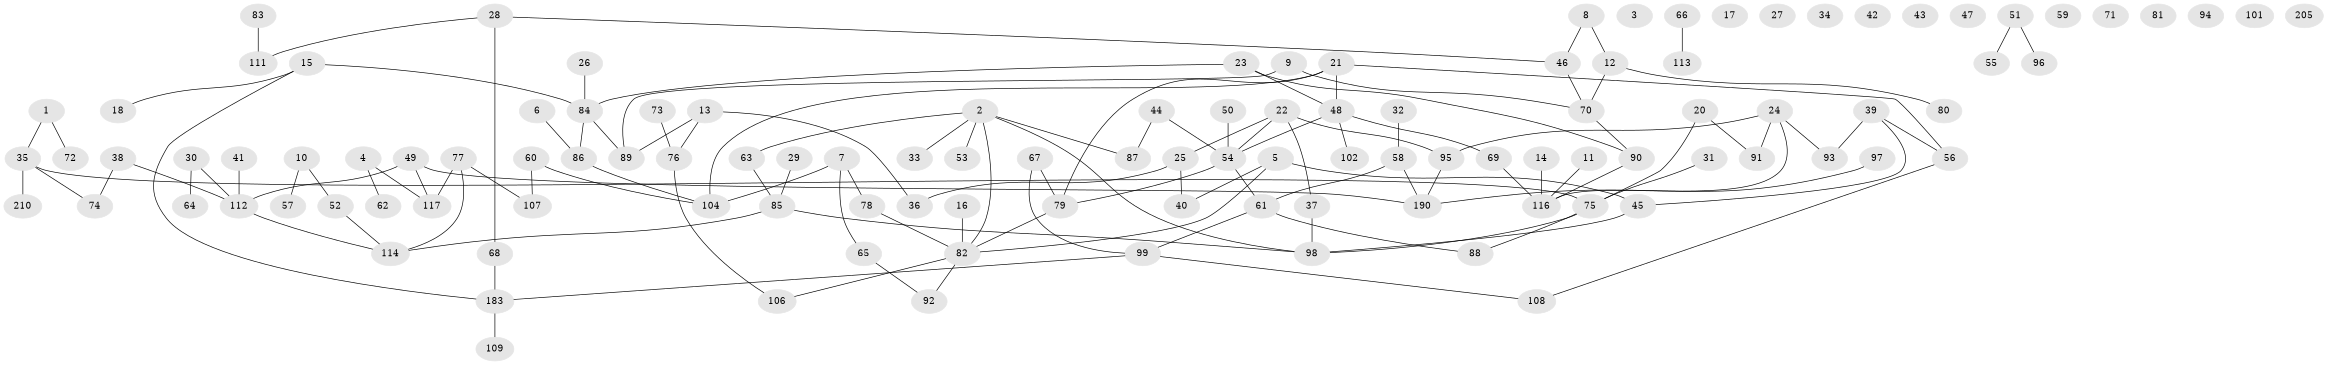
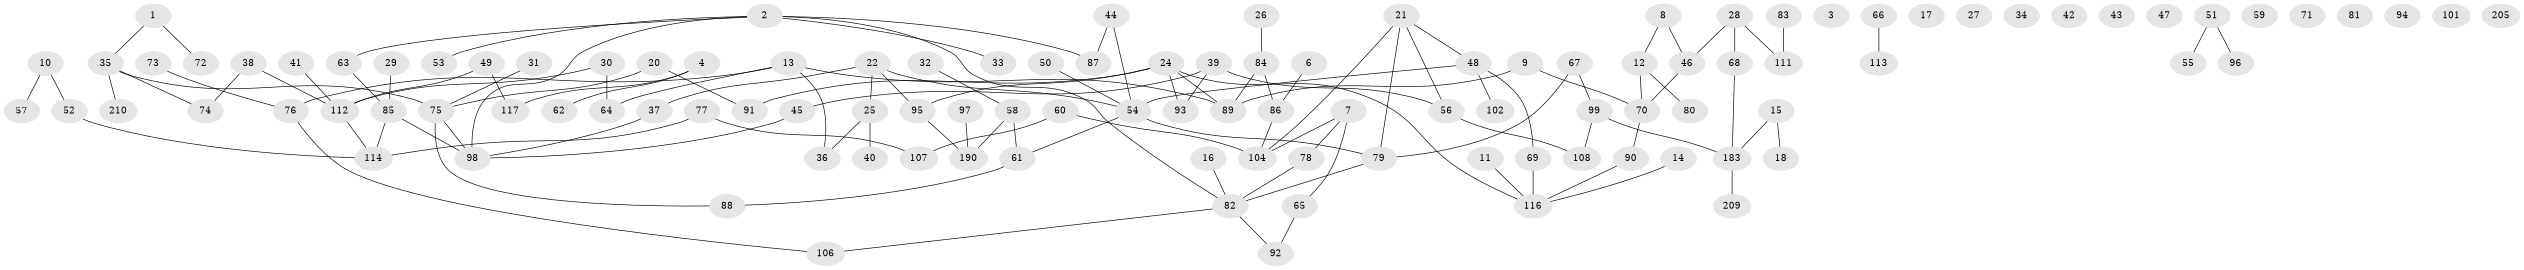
node "23": removed
edge "15" -- "84": removed
edge "13" -- "64": added
edge "24" -- "89": added
node "5": removed
edge "77" -- "117": removed
edge "49" -- "190": removed
edge "61" -- "99": removed
node "109": label "109" -> "209"
